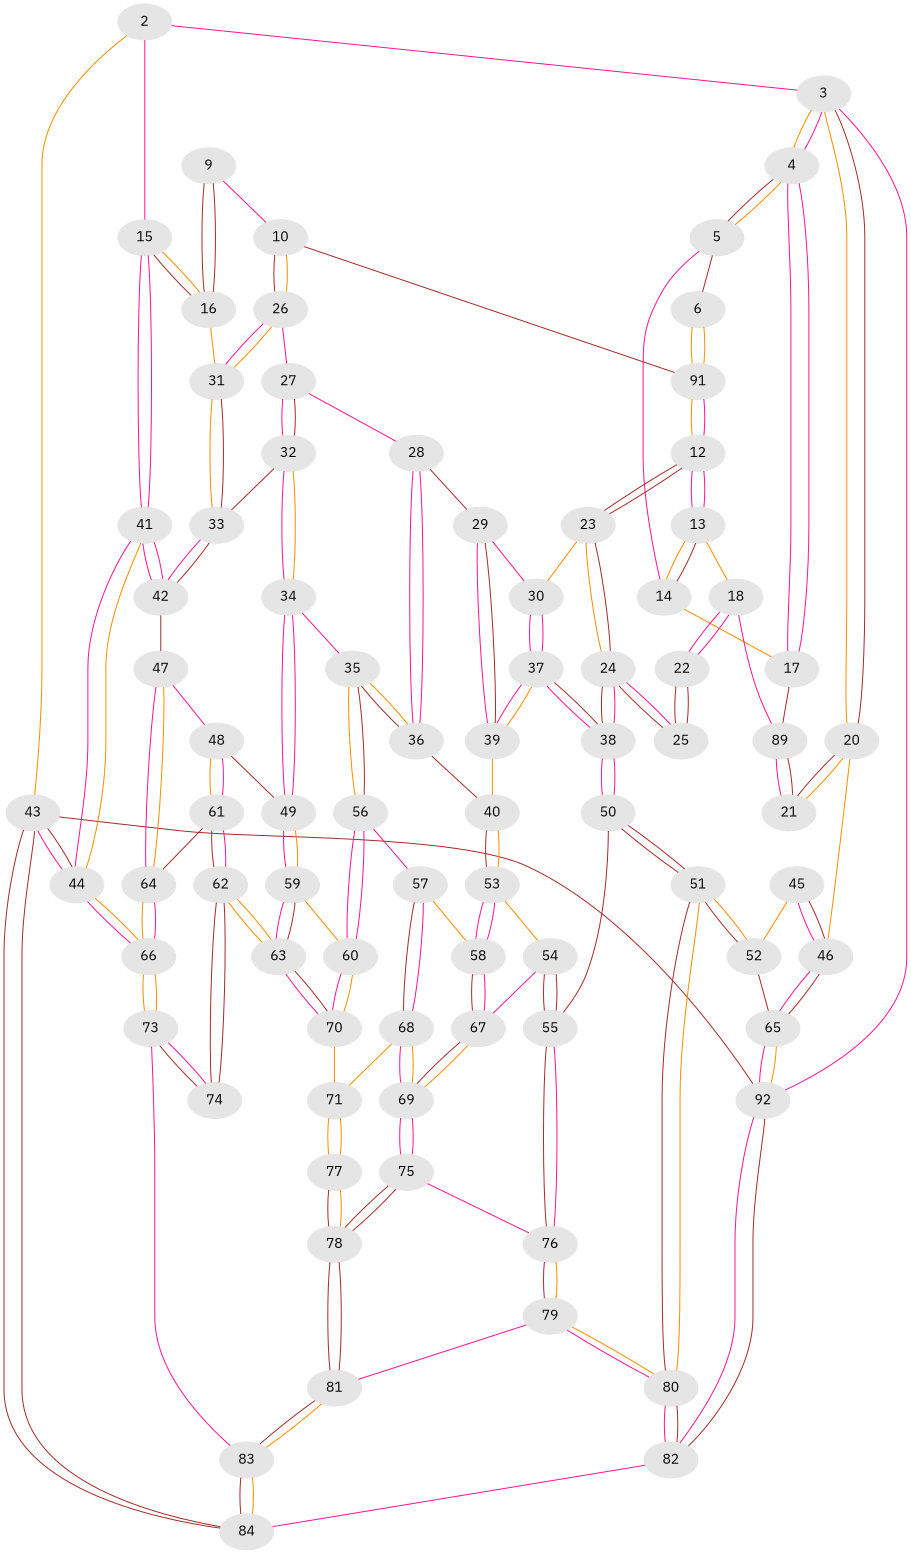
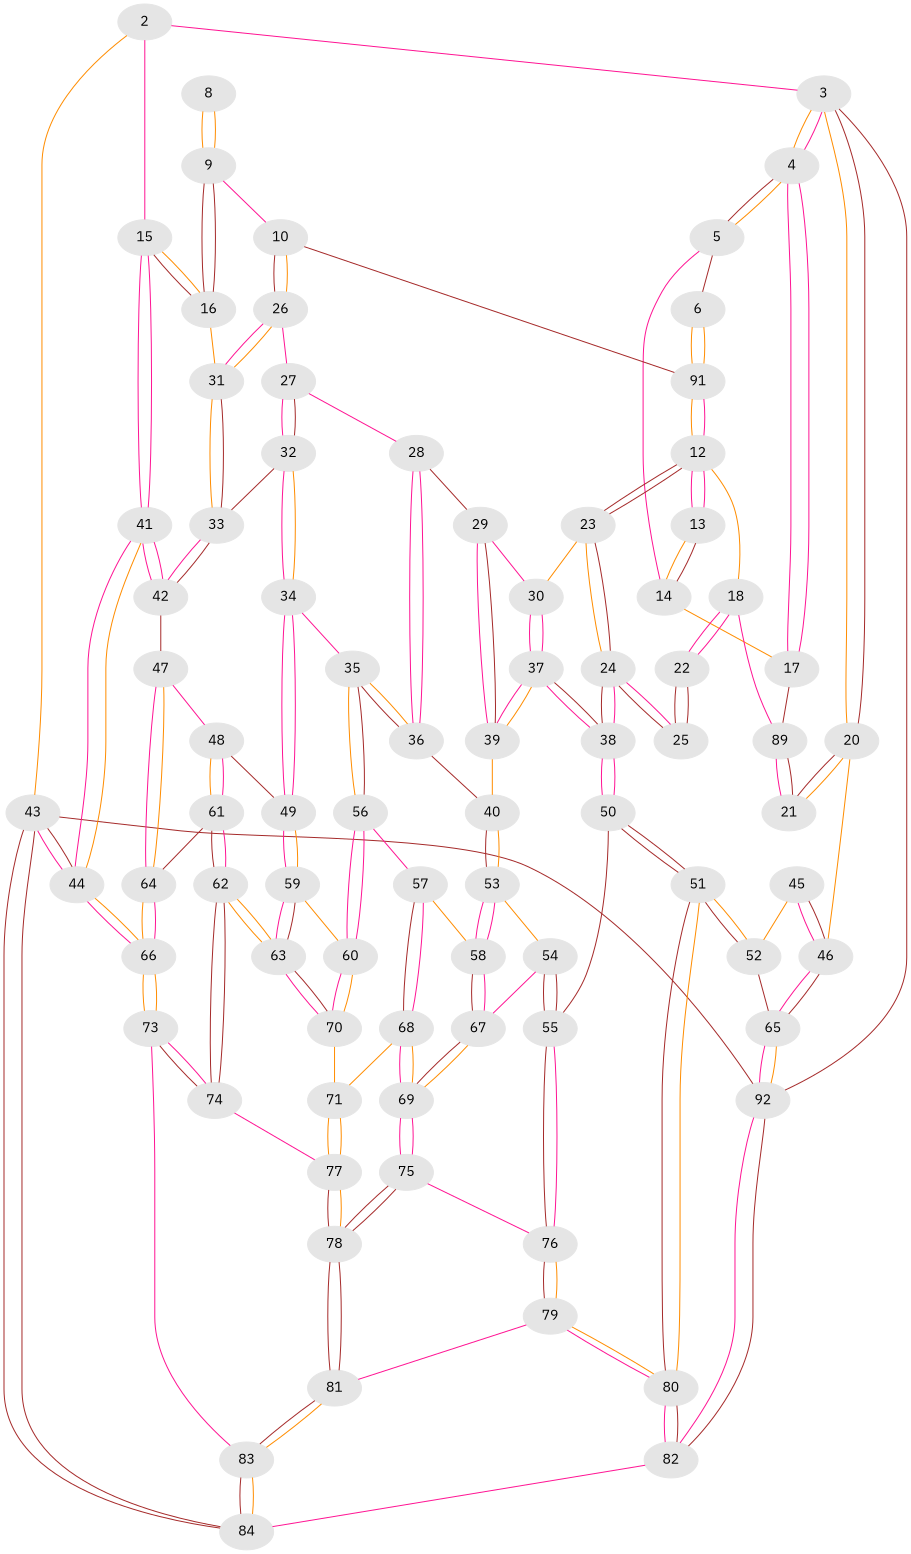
node "8": added
edge "13" -- "18": now "12" -- "18"
edge "3" -- "92": color deeppink -> brown
edge "74" -- "77": added
